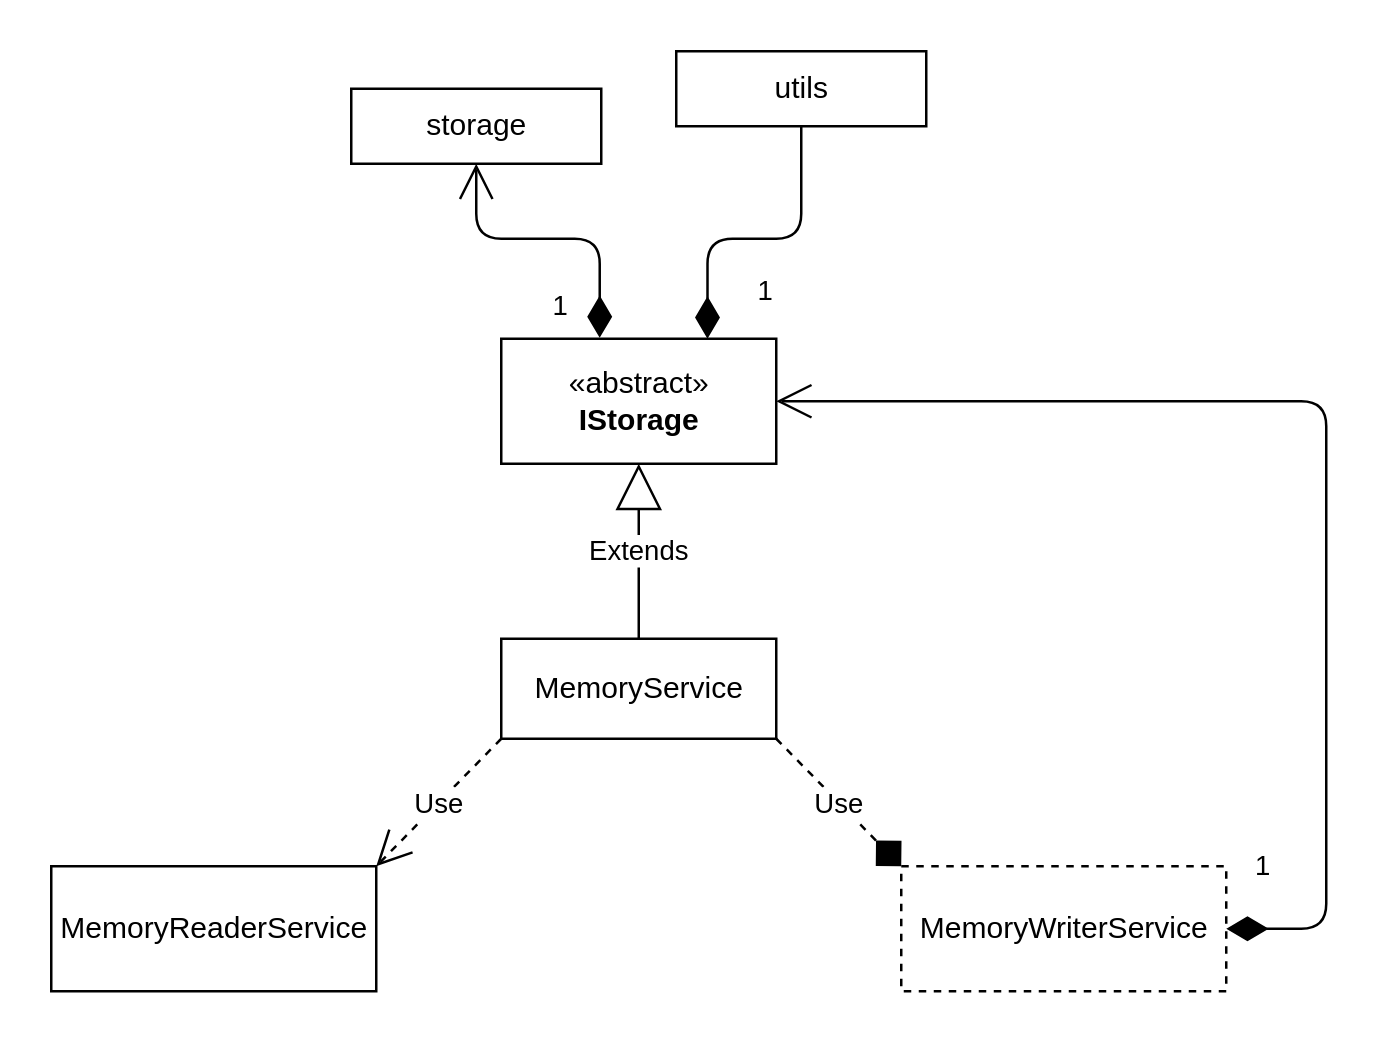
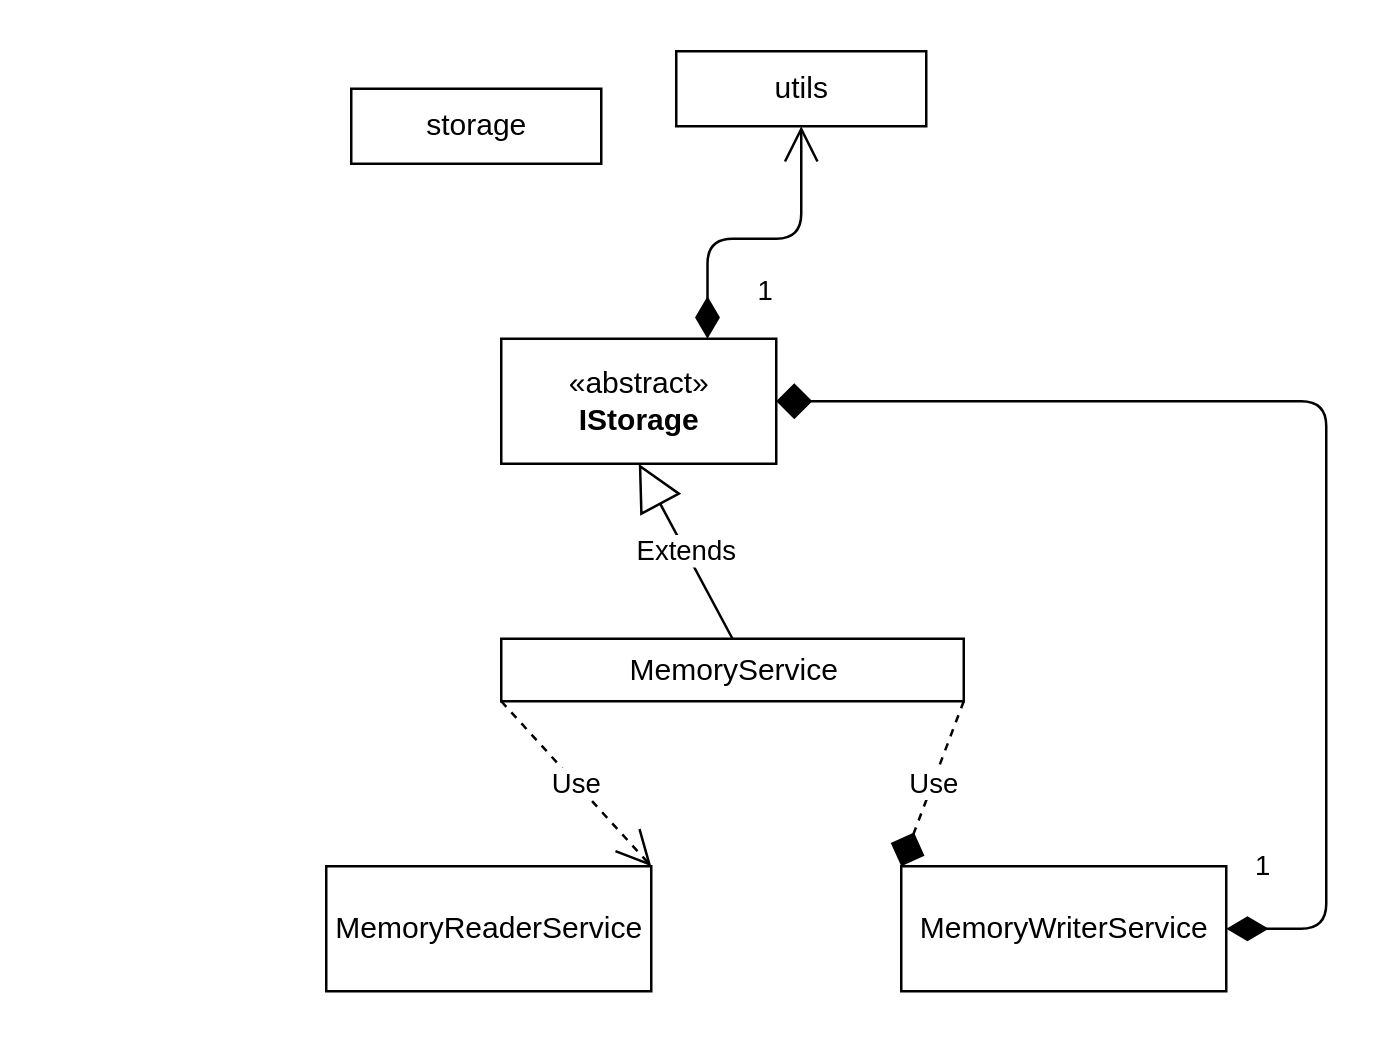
edge "utils" -> "«abstract» IStorage": arrowhead none -> open
edge "storage" -- "«abstract» IStorage": removed, label "1"
edge "«abstract» IStorage" -- "MemoryWriterService": arrowhead open -> diamond
node "MemoryService": size 275x100 -> 463x63
node "MemoryReaderService": moved (214, 929) -> (489, 929)
node "MemoryWriterService": style dashed -> solid
